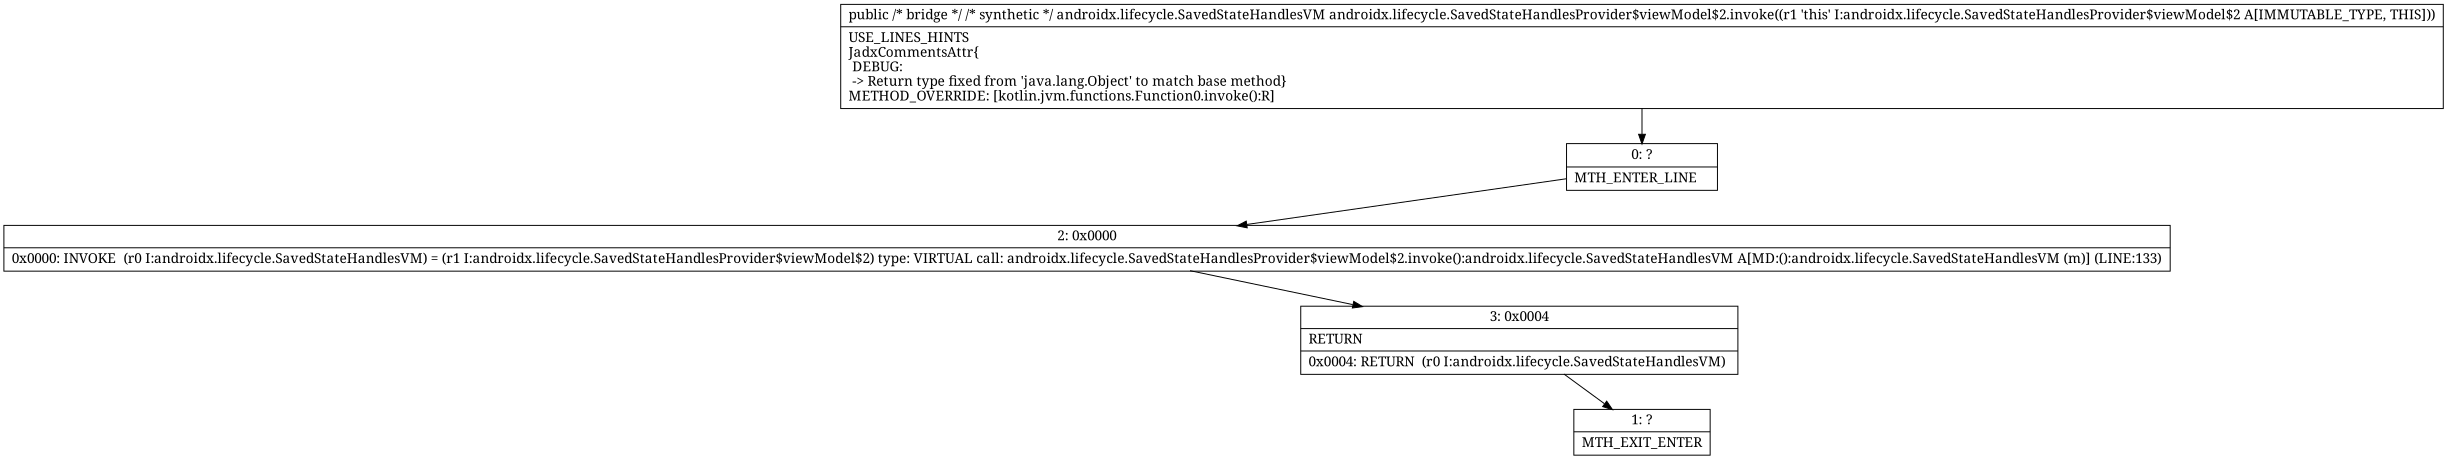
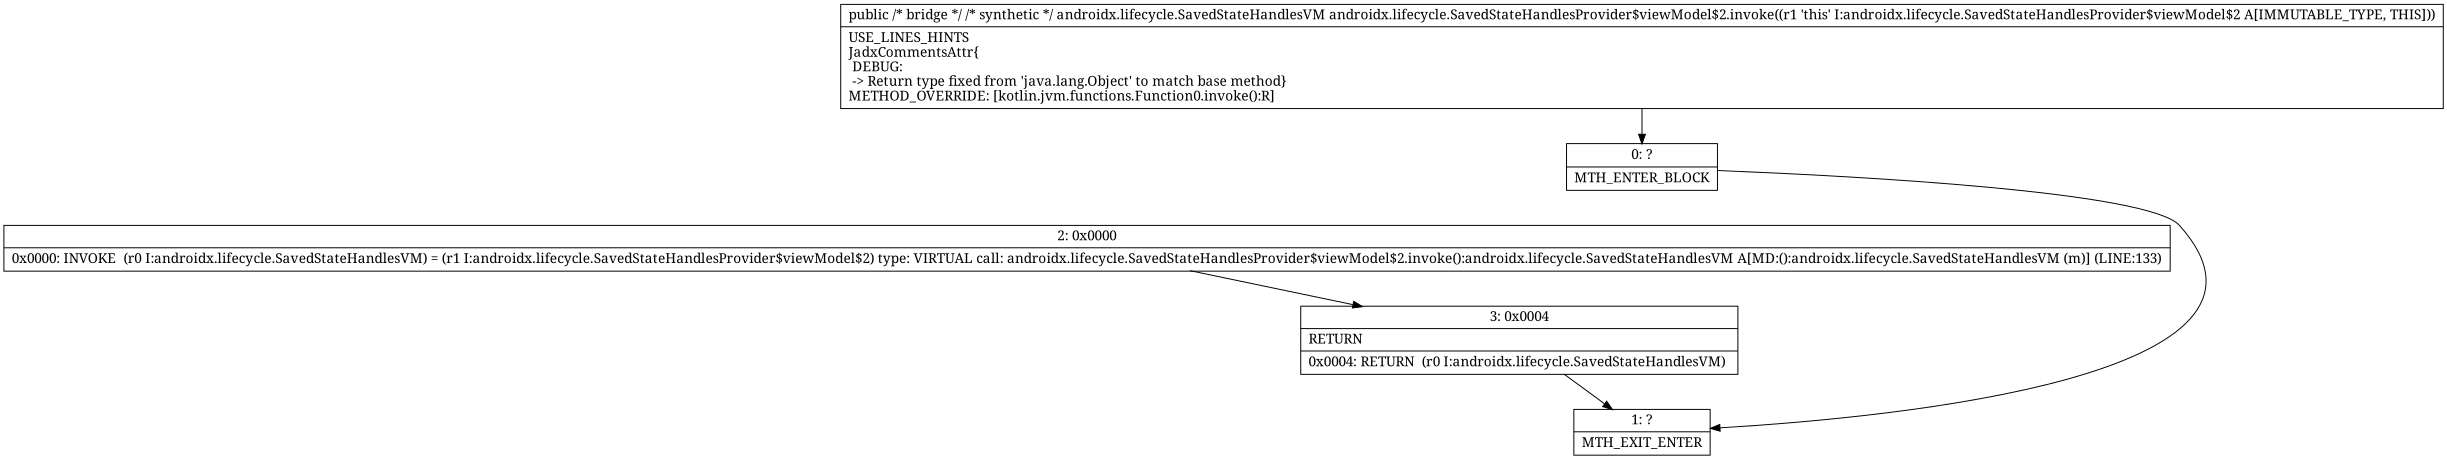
node "0: ?": text "MTH_ENTER_LINE" -> "MTH_ENTER_BLOCK"
edge "0: ?" -> "2: 0x0000": now "0: ?" -> "1: ?"
